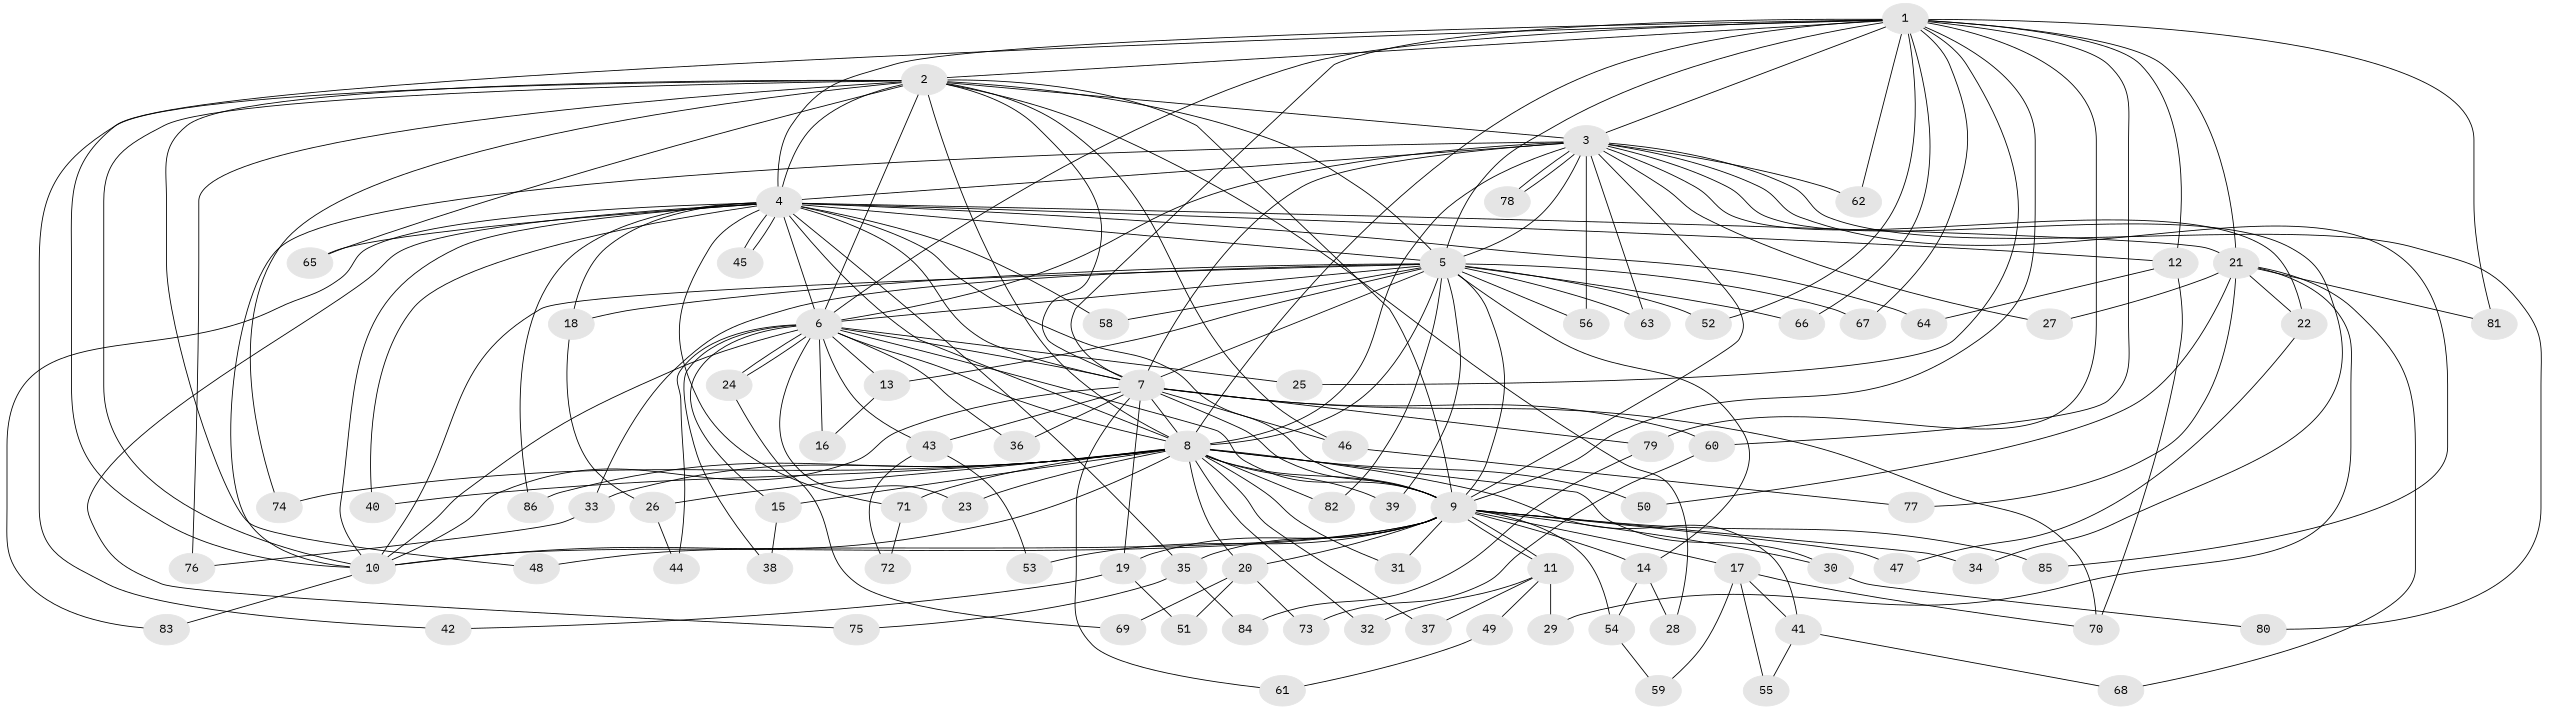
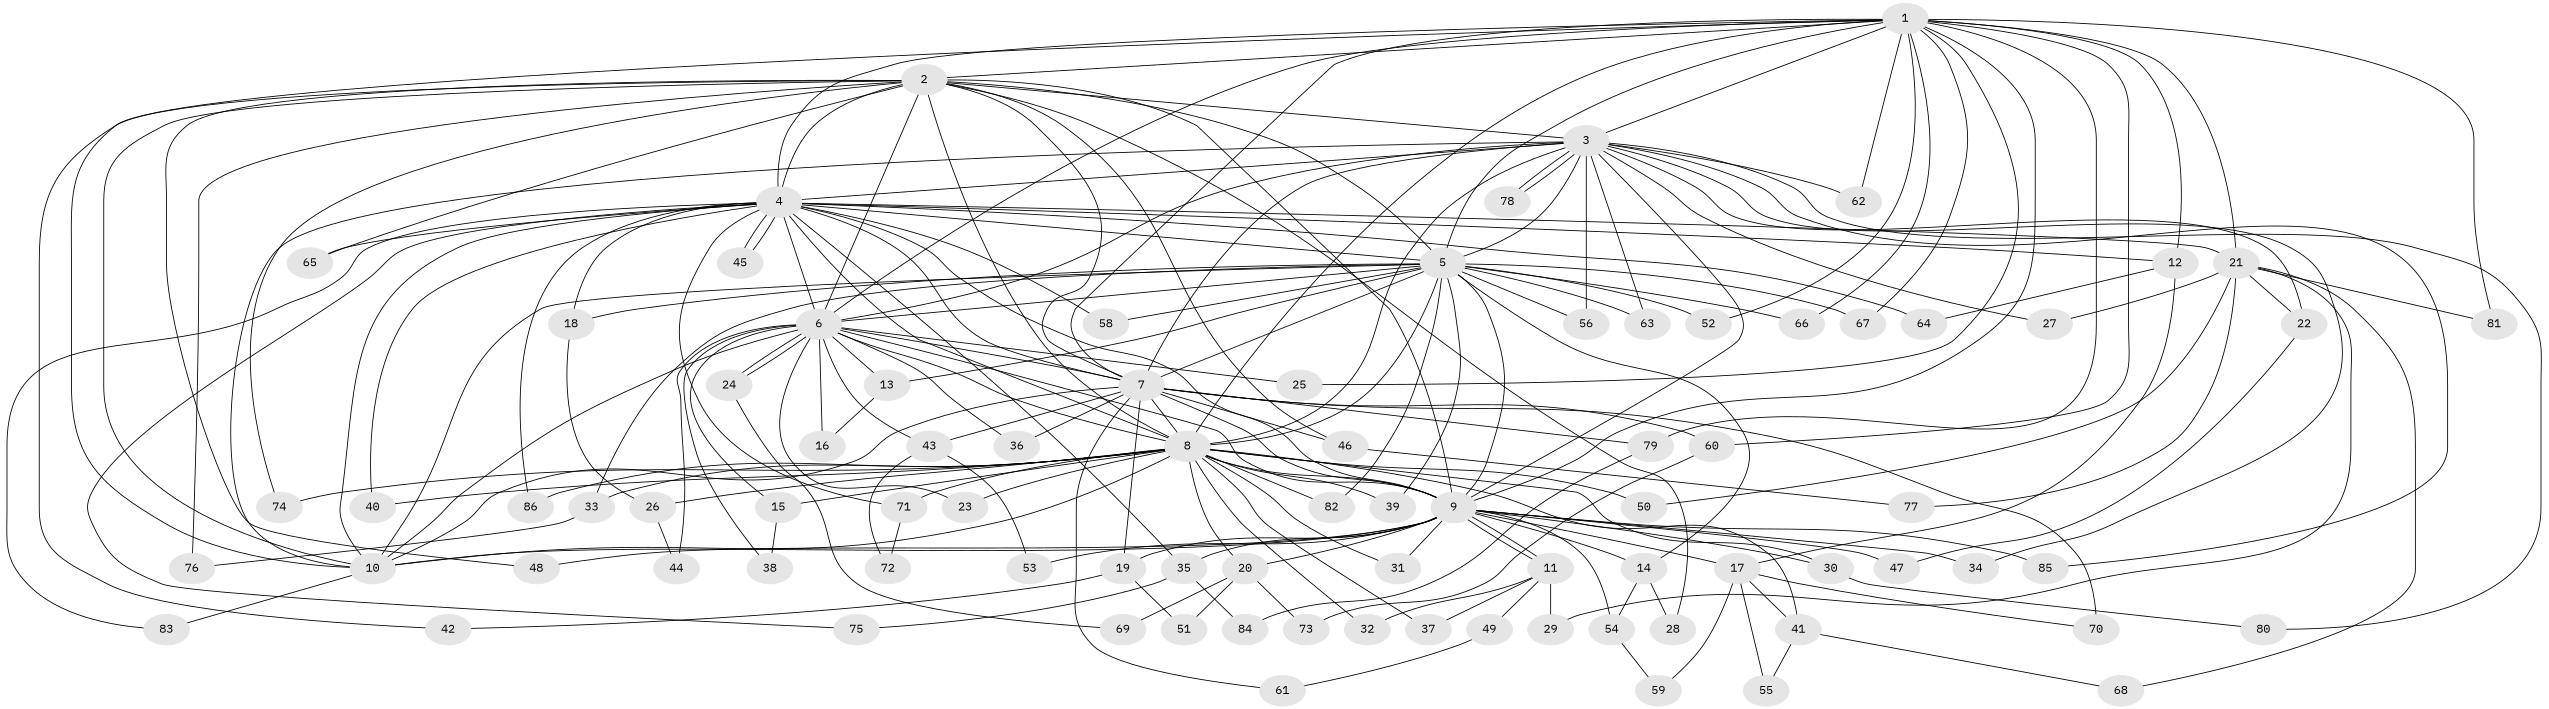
edge "12" -- "70": now "12" -- "17"
